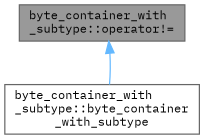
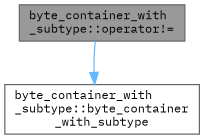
edge "byte_container_with _subtype::byte_container _with_subtype" -> "byte_container_with _subtype::operator!=": reversed
